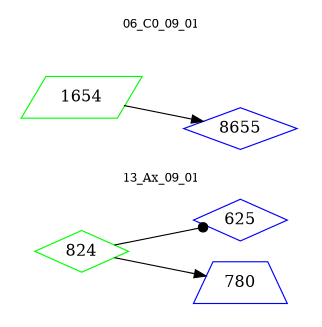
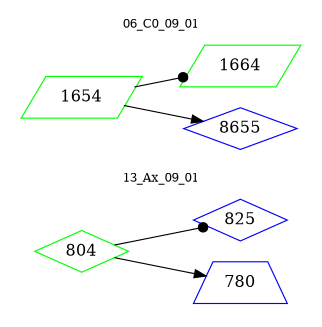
node "1664": added
node "625": label "625" -> "825"
node "824": label "824" -> "804"
